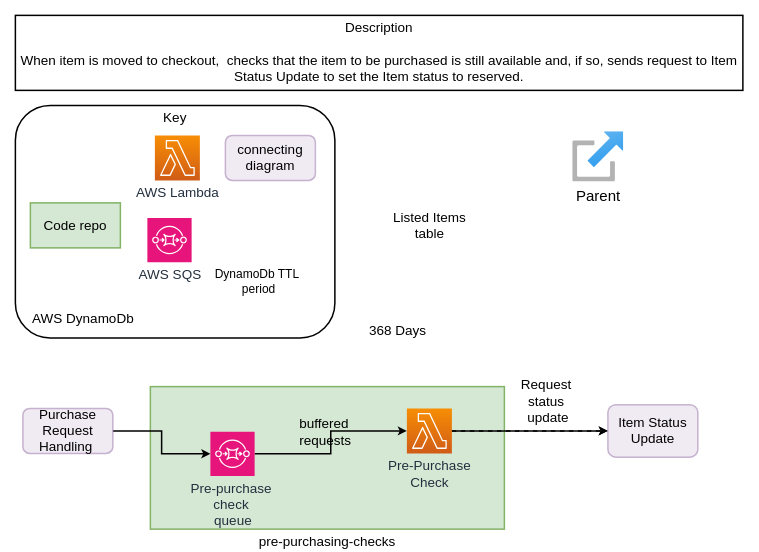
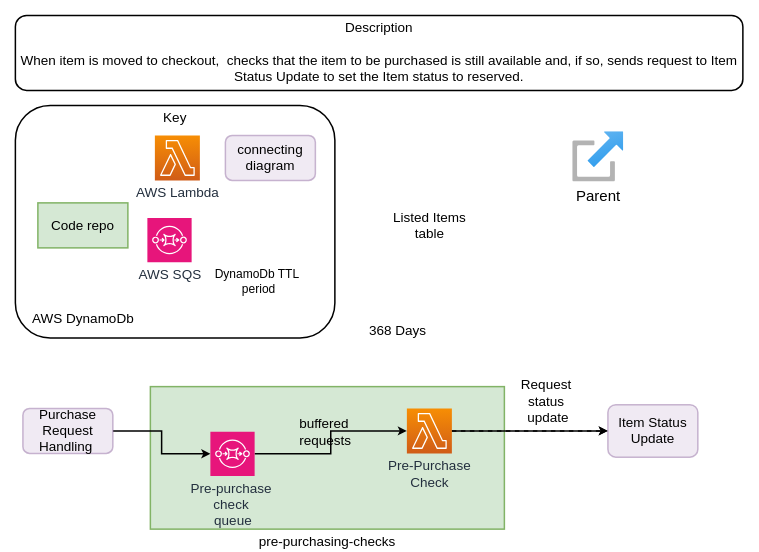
node "Description When item is moved to checkout, checks that the item to be purchased is still available and, if so, sends request to Item Status Update to set the Item status to reserved.": shape rectangle -> rounded rectangle
node "Code repo": moved (75, 225) -> (83, 225)
